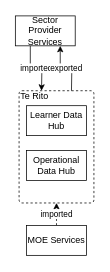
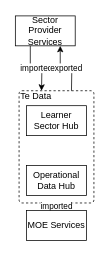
node "Te Rito": label "Te Rito" -> "Te Data"
node "Learner Data Hub": label "Learner Data Hub" -> "Learner Sector Hub"
node "Operational Data Hub": moved (57, 165) -> (57, 180)
node "MOE Services": moved (57, 240) -> (57, 225)
